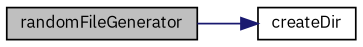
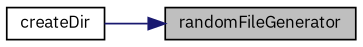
edge "randomFileGenerator" -> "createDir": reversed
